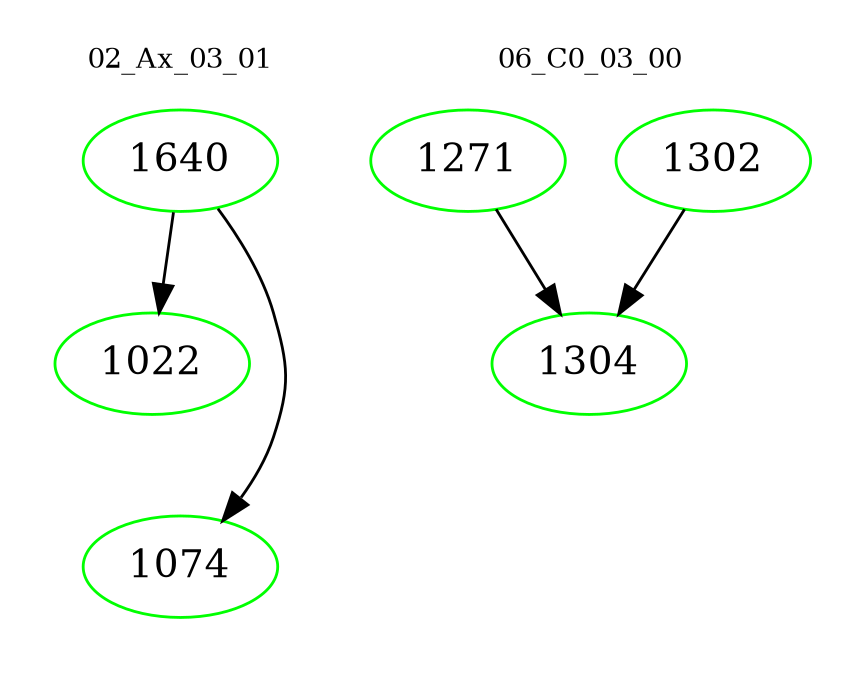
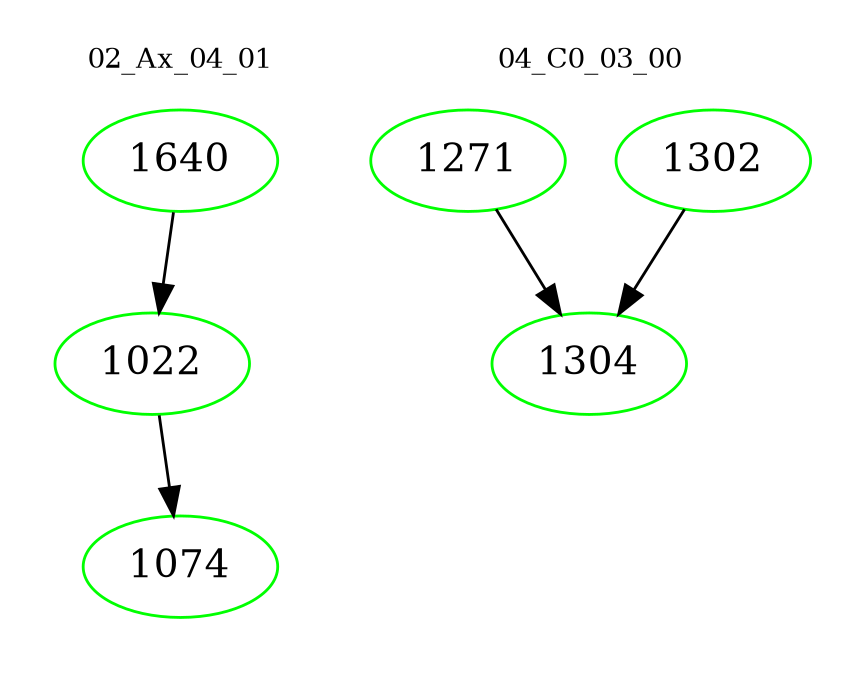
cluster "02_Ax_03_01": label "02_Ax_03_01" -> "02_Ax_04_01"
cluster "06_C0_03_00": label "06_C0_03_00" -> "04_C0_03_00"
edge "1640" -> "1074": now "1022" -> "1074"
